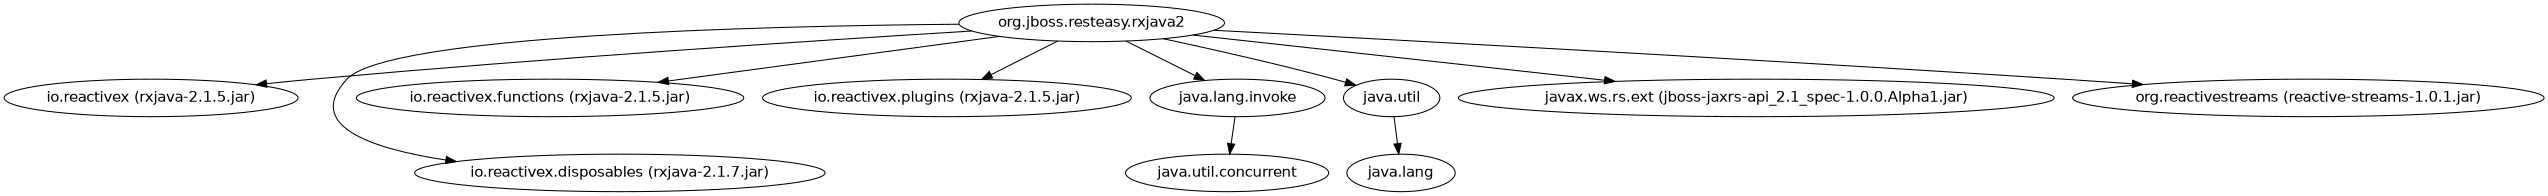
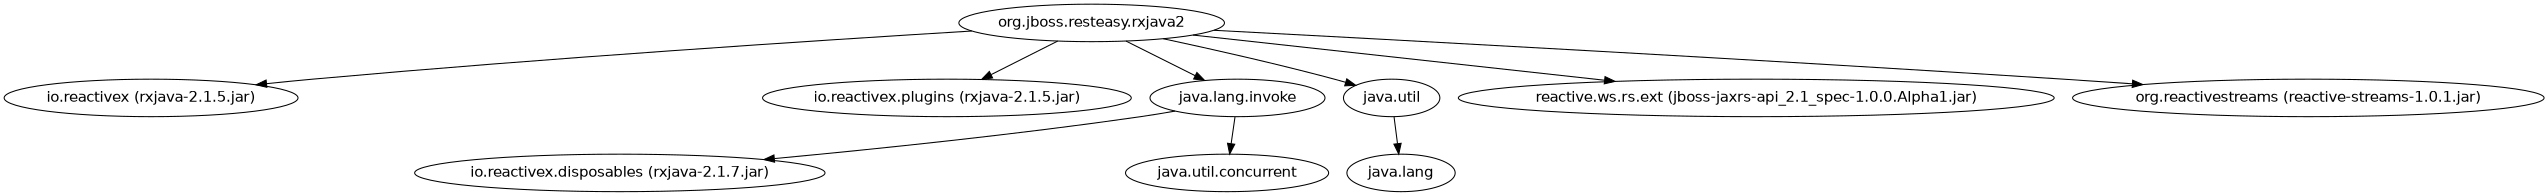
edge "org.jboss.resteasy.rxjava2" -> "io.reactivex.disposables (rxjava-2.1.7.jar)": now "java.lang.invoke" -> "io.reactivex.disposables (rxjava-2.1.7.jar)"
node "io.reactivex.functions (rxjava-2.1.5.jar)": removed
node "javax.ws.rs.ext (jboss-jaxrs-api_2.1_spec-1.0.0.Alpha1.jar)": label "javax.ws.rs.ext (jboss-jaxrs-api_2.1_spec-1.0.0.Alpha1.jar)" -> "reactive.ws.rs.ext (jboss-jaxrs-api_2.1_spec-1.0.0.Alpha1.jar)"
